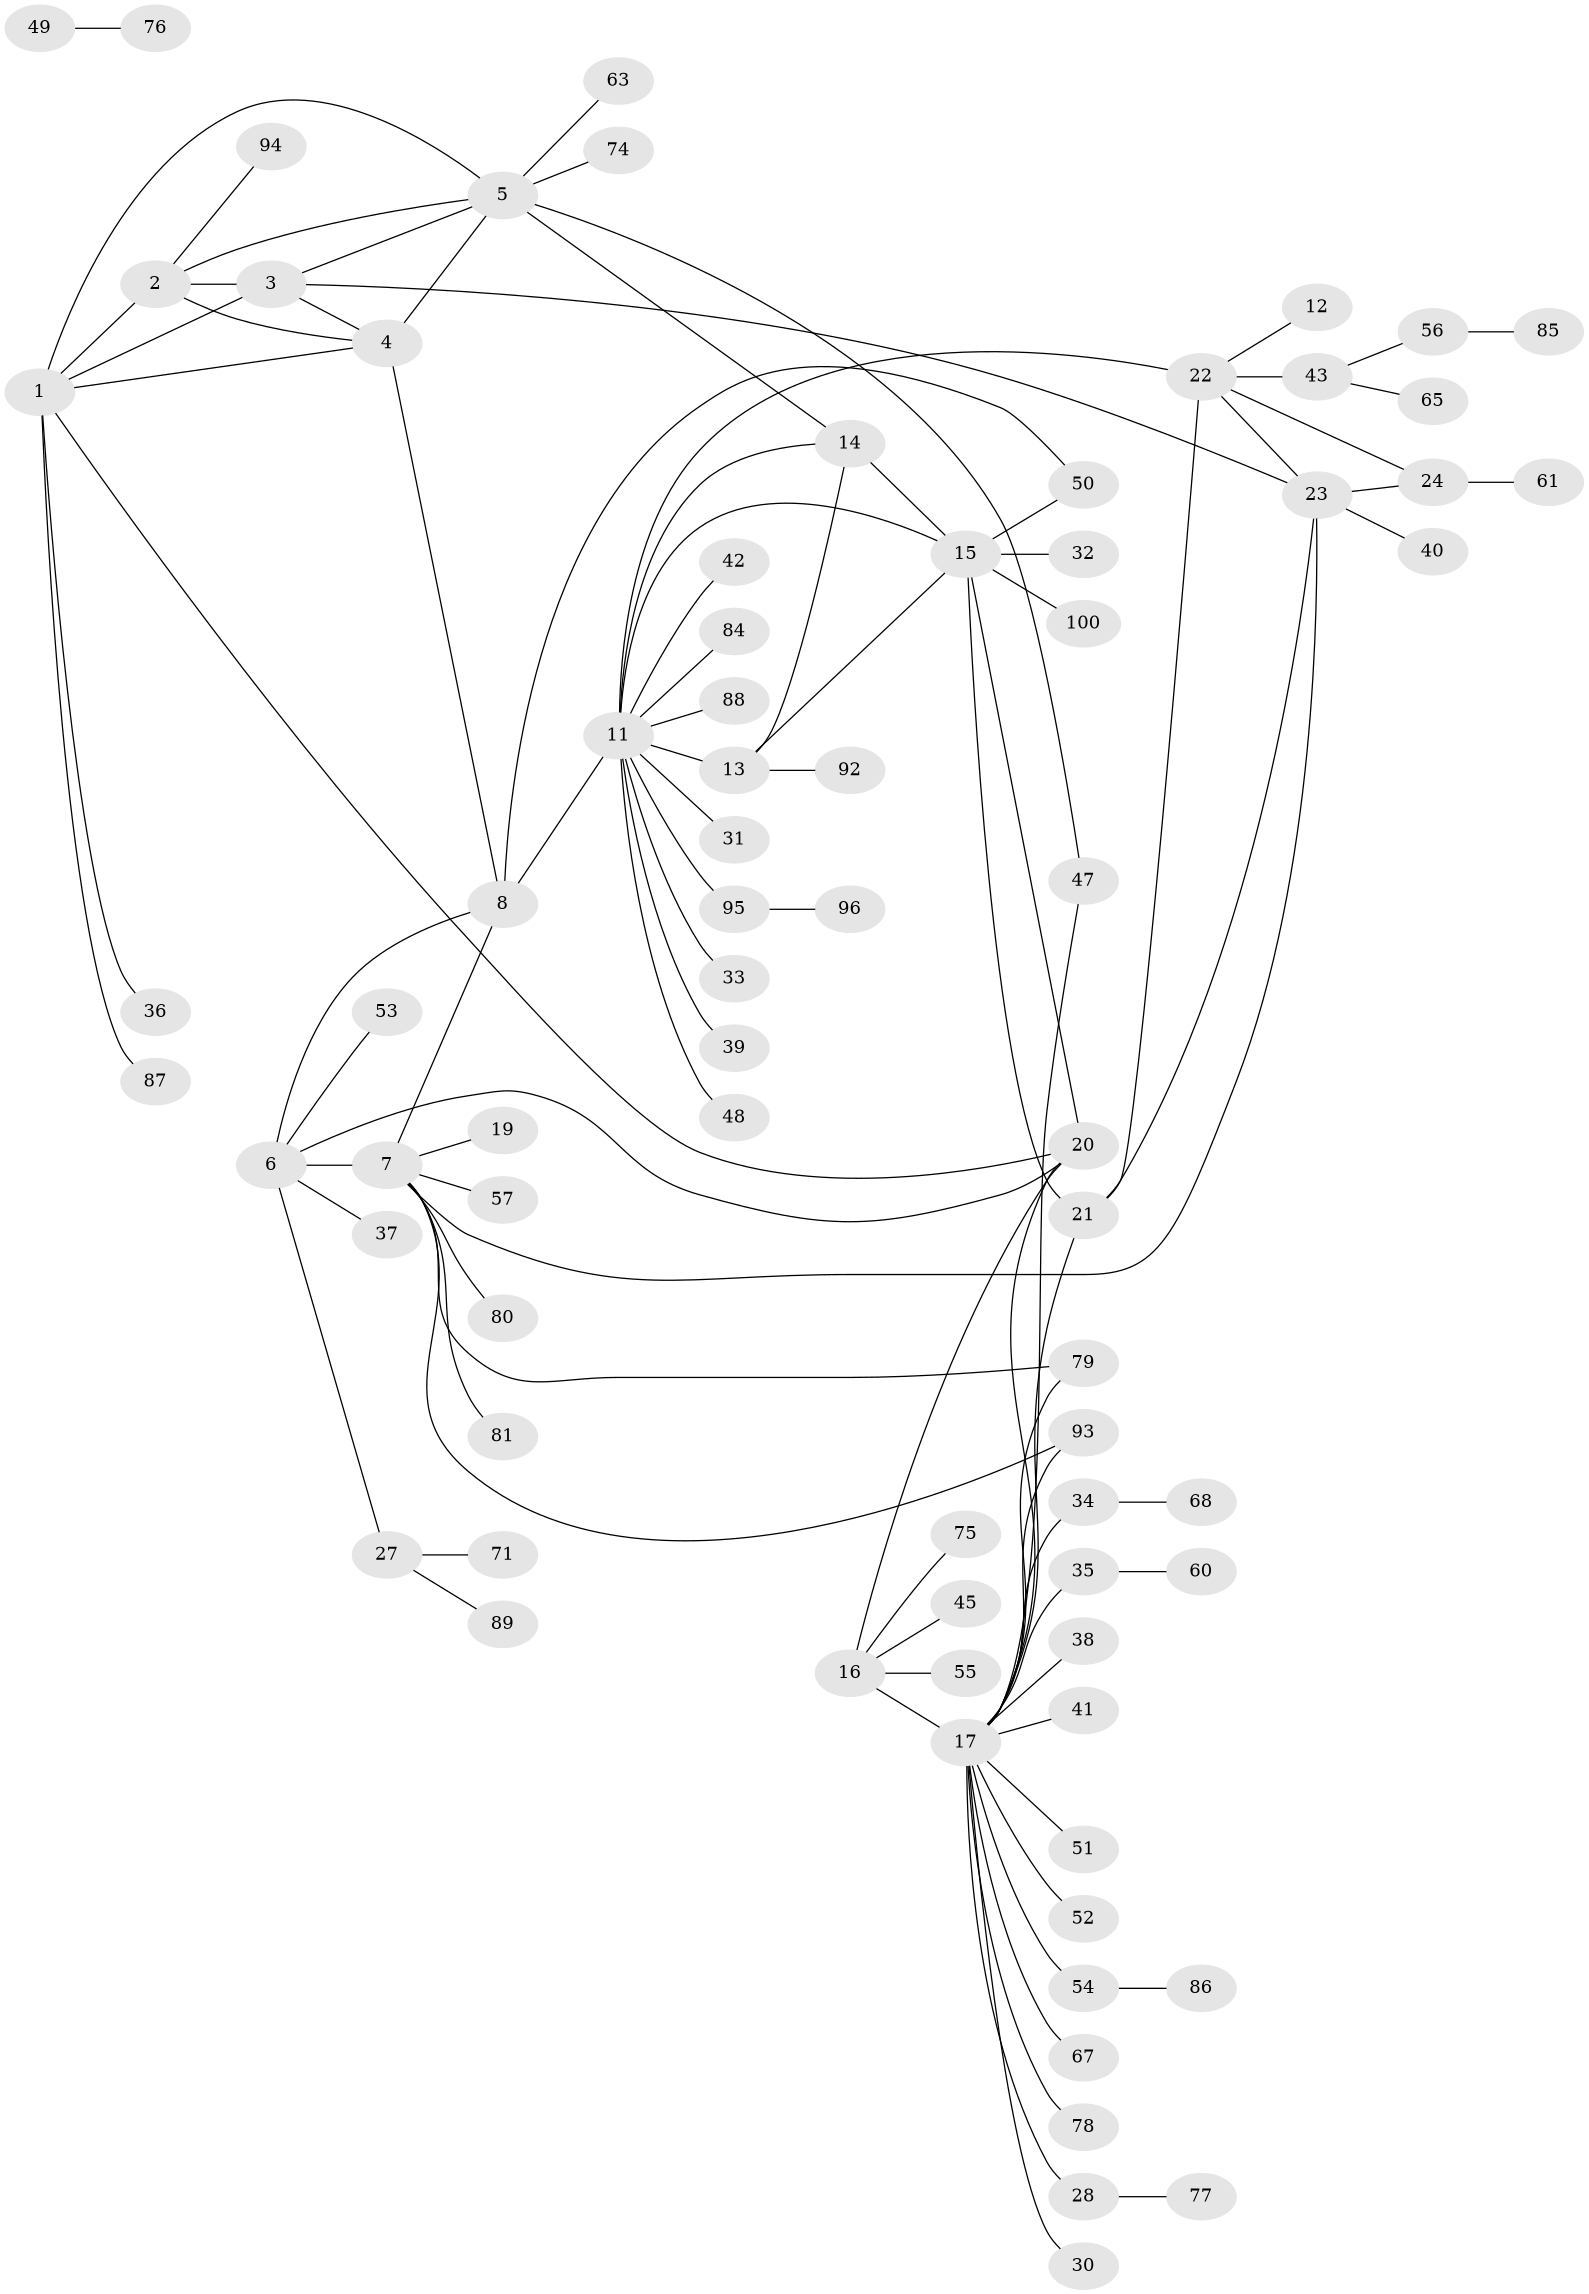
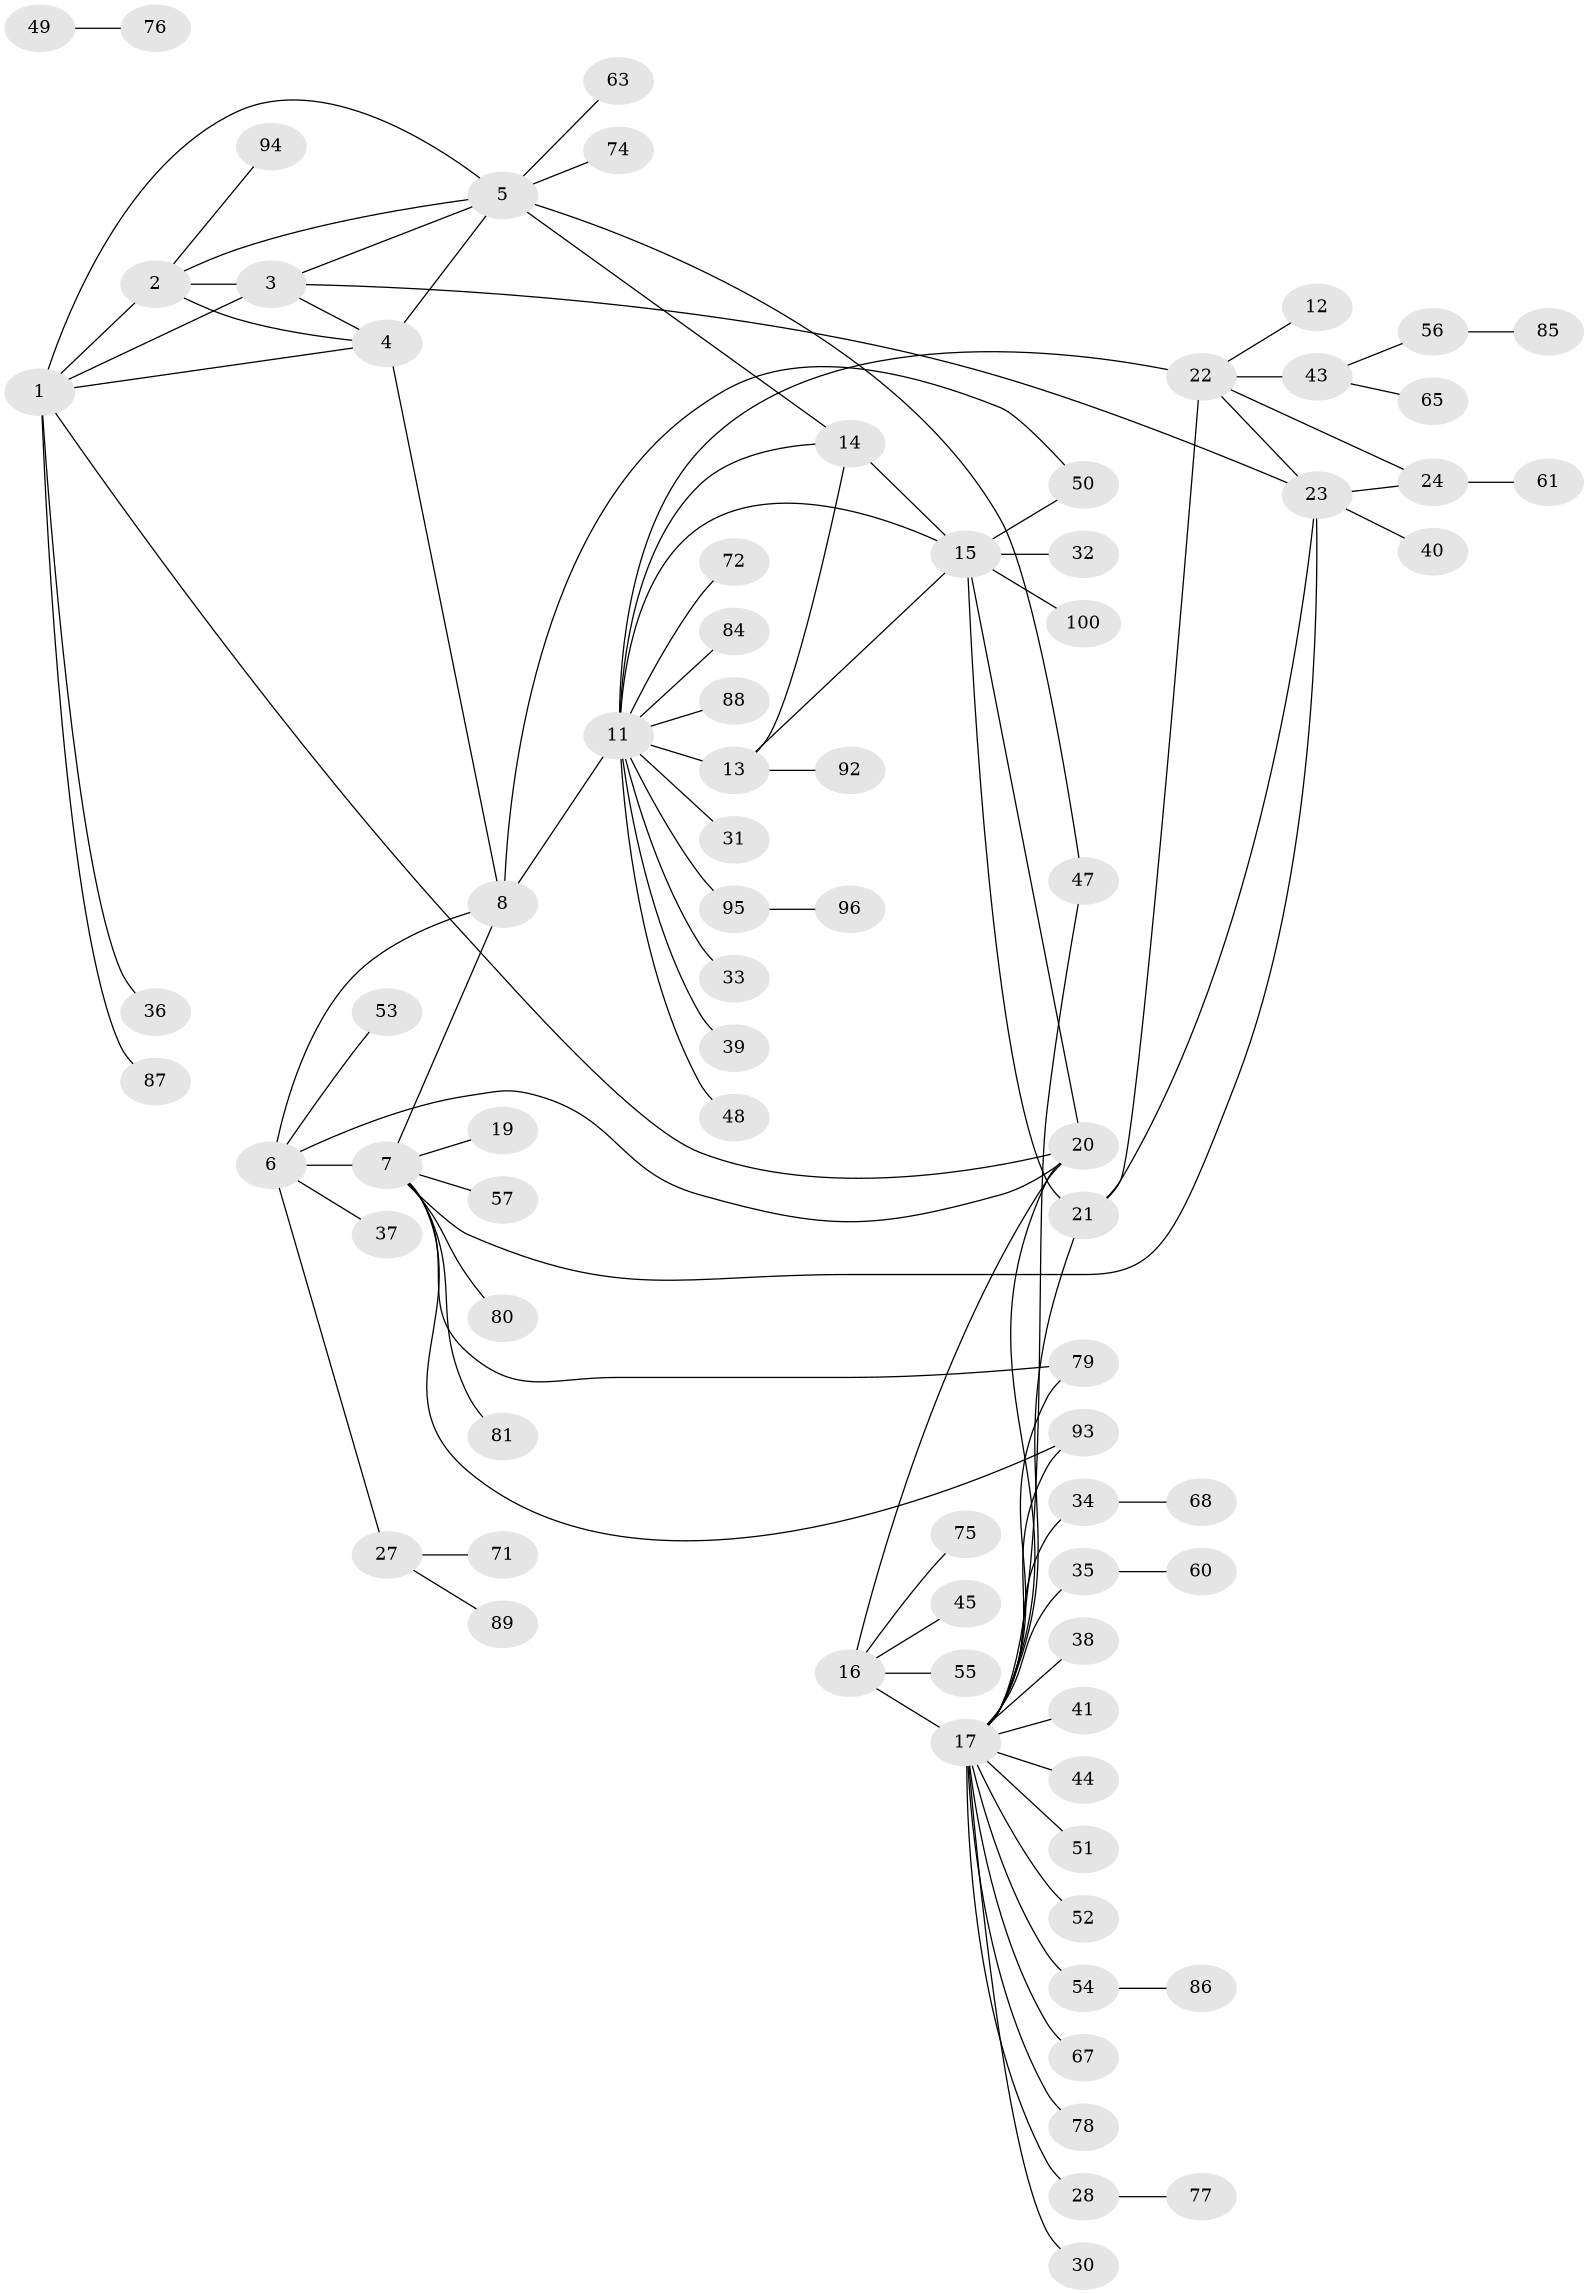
node "42": label "42" -> "72"
node "44": added
